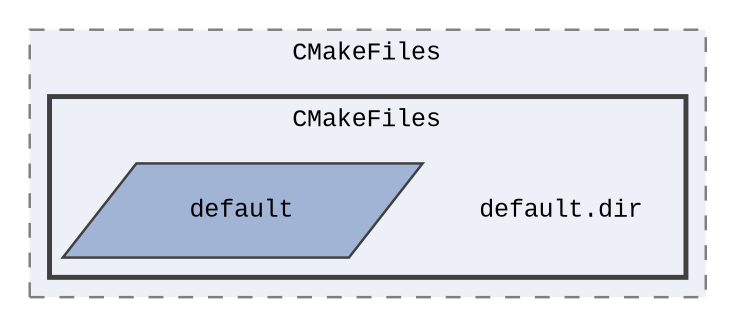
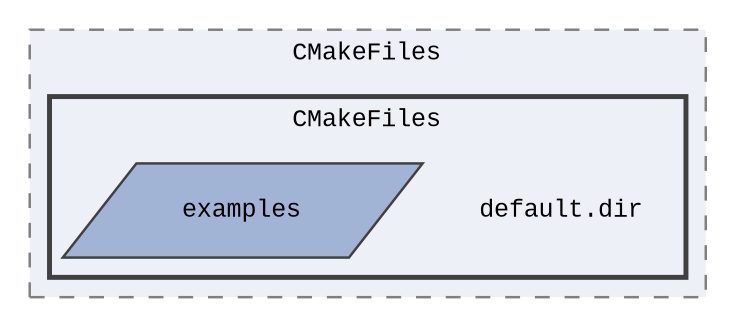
node "default": label "default" -> "examples"
